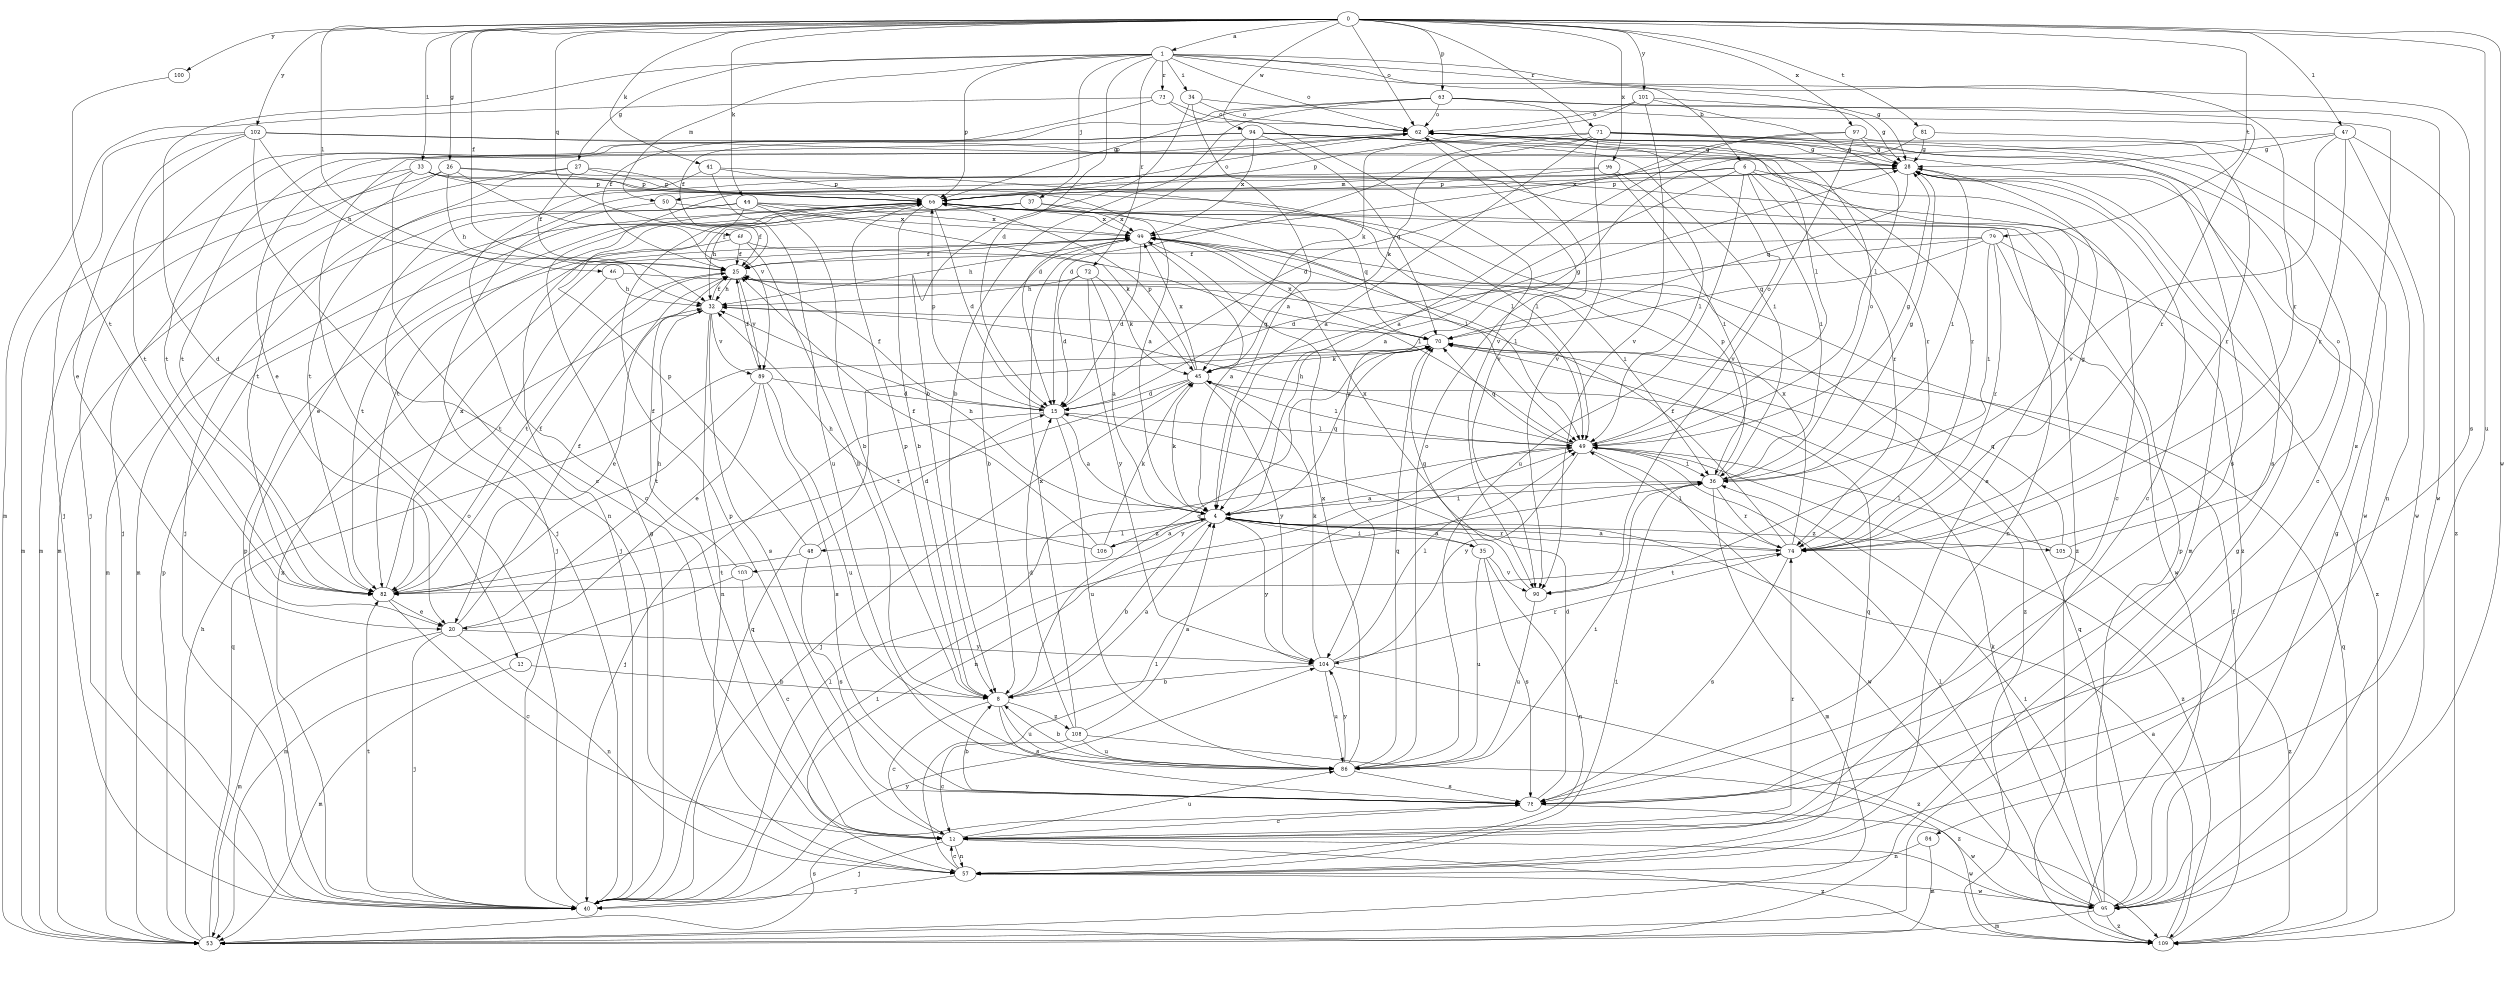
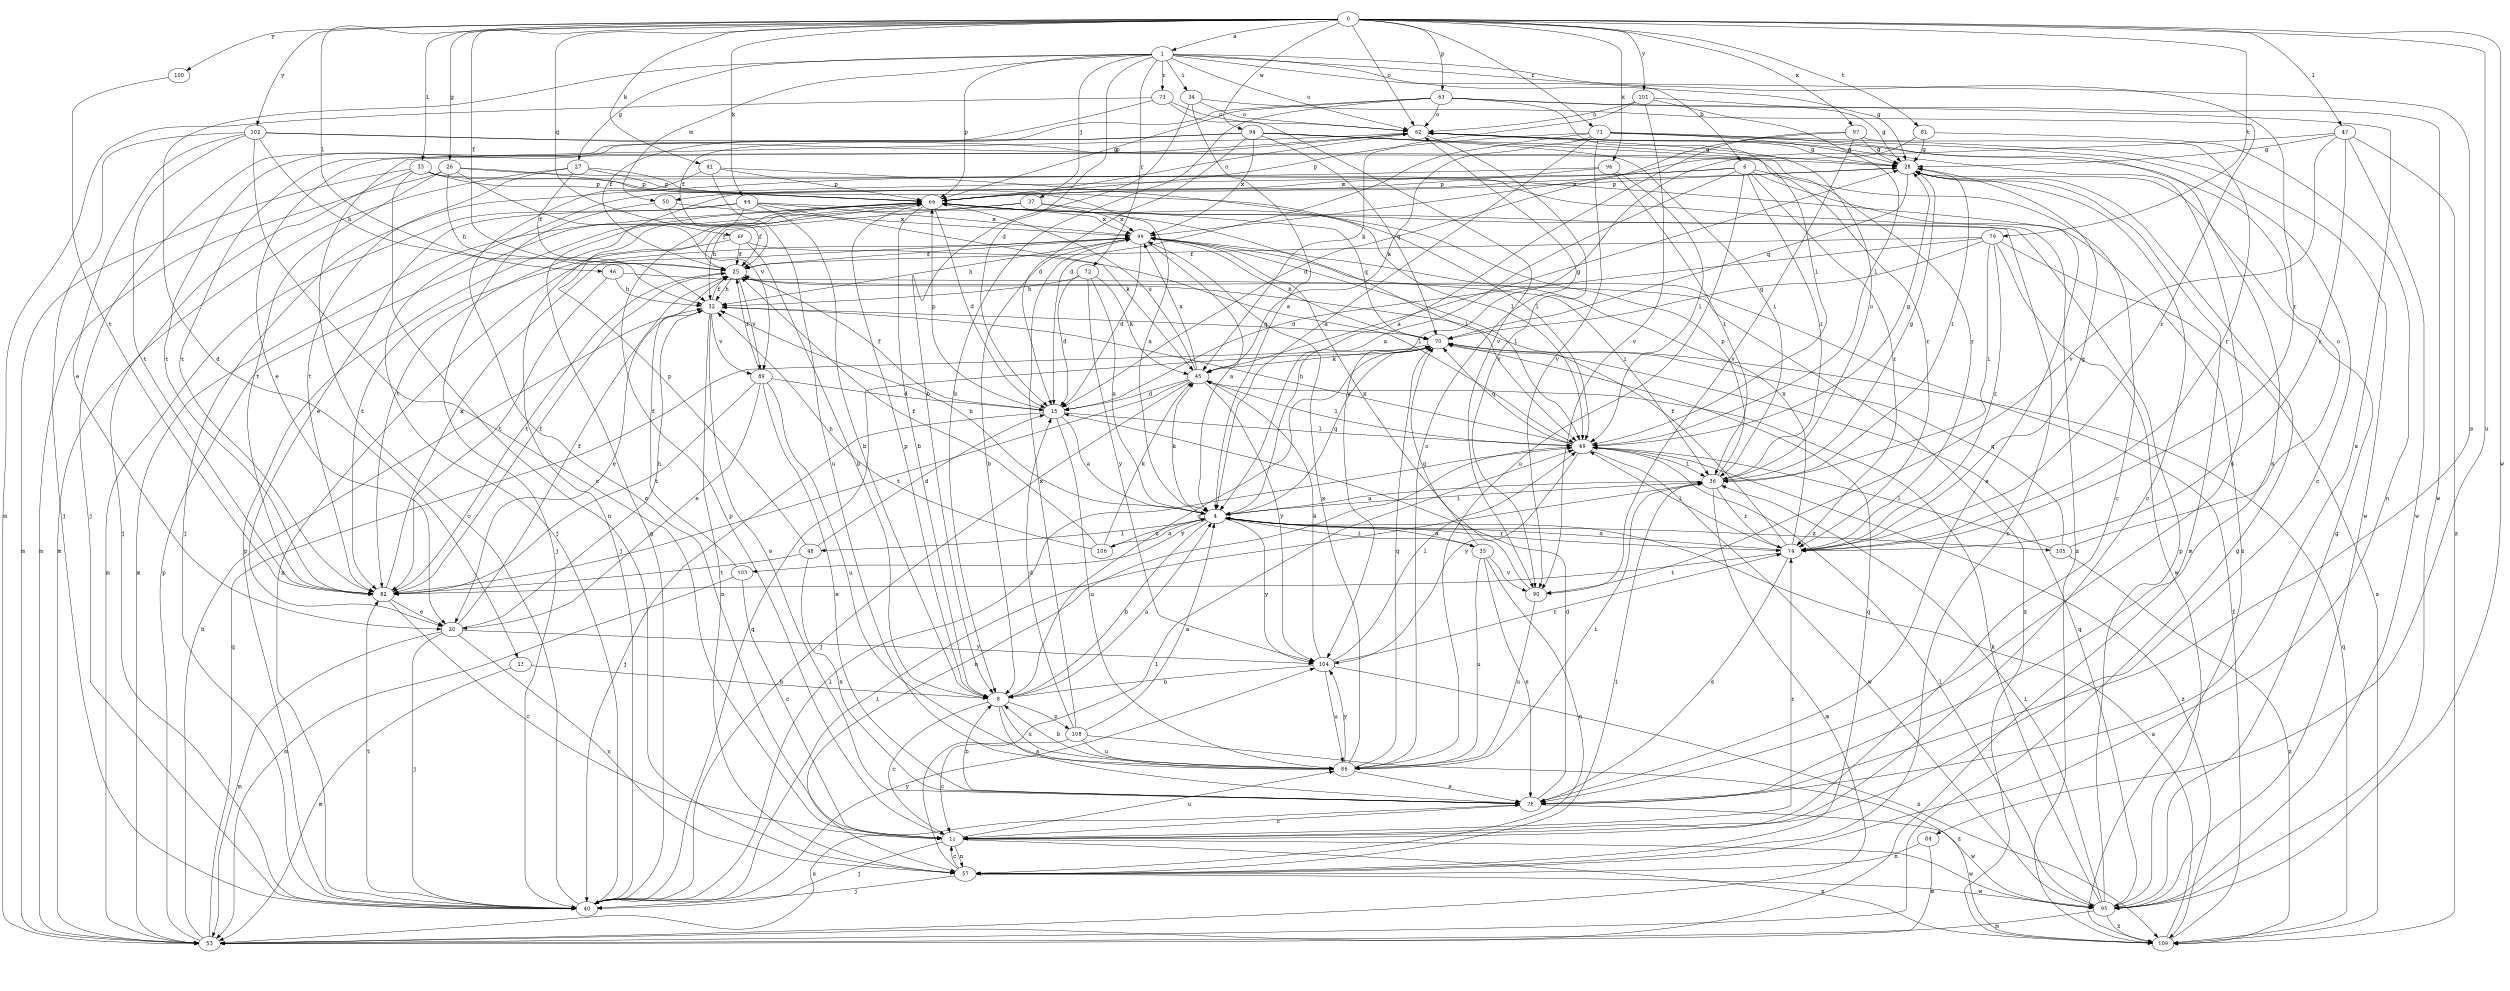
edge "49" -> "62": removed, label "o"
edge "45" -> "66": label "p" -> "u"
